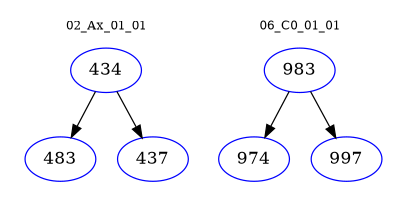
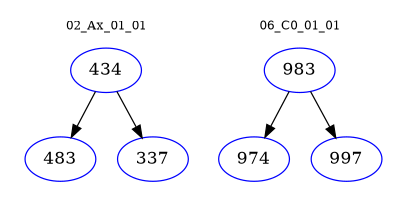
node "437": label "437" -> "337"
